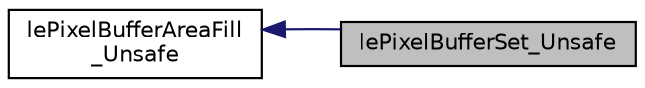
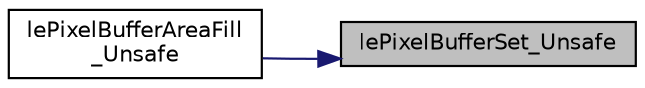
edge "lePixelBufferSet_Unsafe" -> "lePixelBufferAreaFill _Unsafe": reversed
